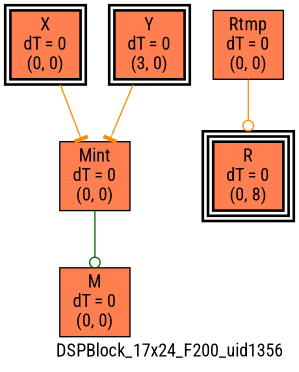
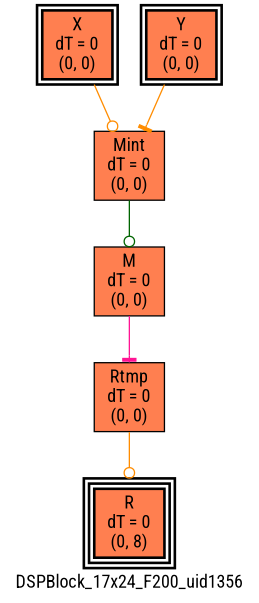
node "Y dT = 0 (3, 0)": label "Y dT = 0 (3, 0)" -> "Y dT = 0 (0, 0)"
edge "X dT = 0 (0, 0)" -> "Mint dT = 0 (0, 0)": arrowhead tee -> odot
edge "M dT = 0 (0, 0)" -> "Rtmp dT = 0 (0, 0)": added
